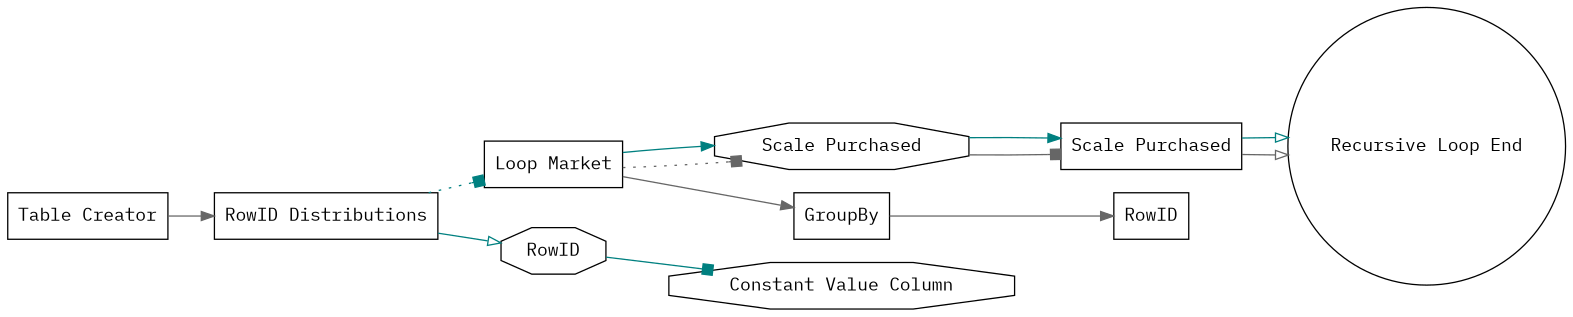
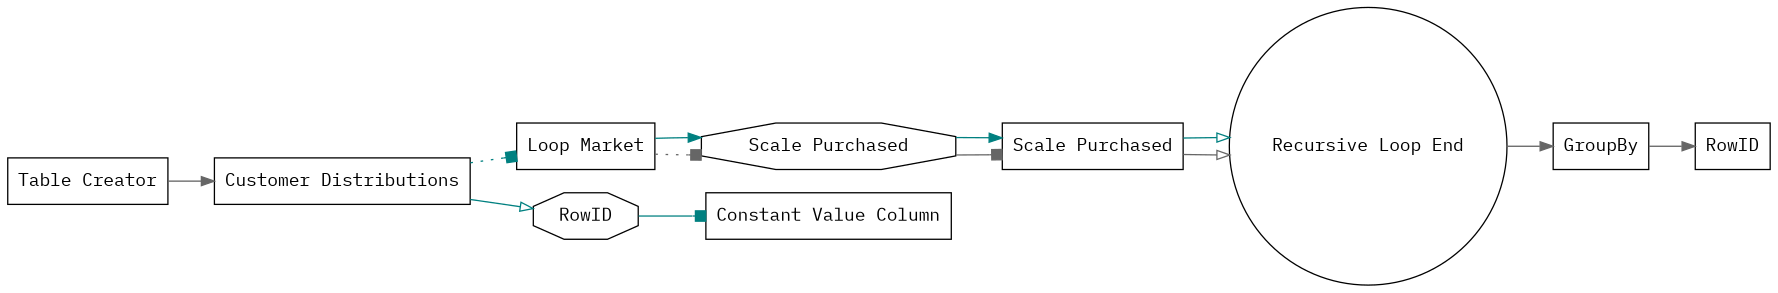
edge "Loop Market" -> "GroupBy": now "Recursive Loop End" -> "GroupBy"
node "RowID Distributions": label "RowID Distributions" -> "Customer Distributions"
node "Constant Value Column": shape octagon -> box
